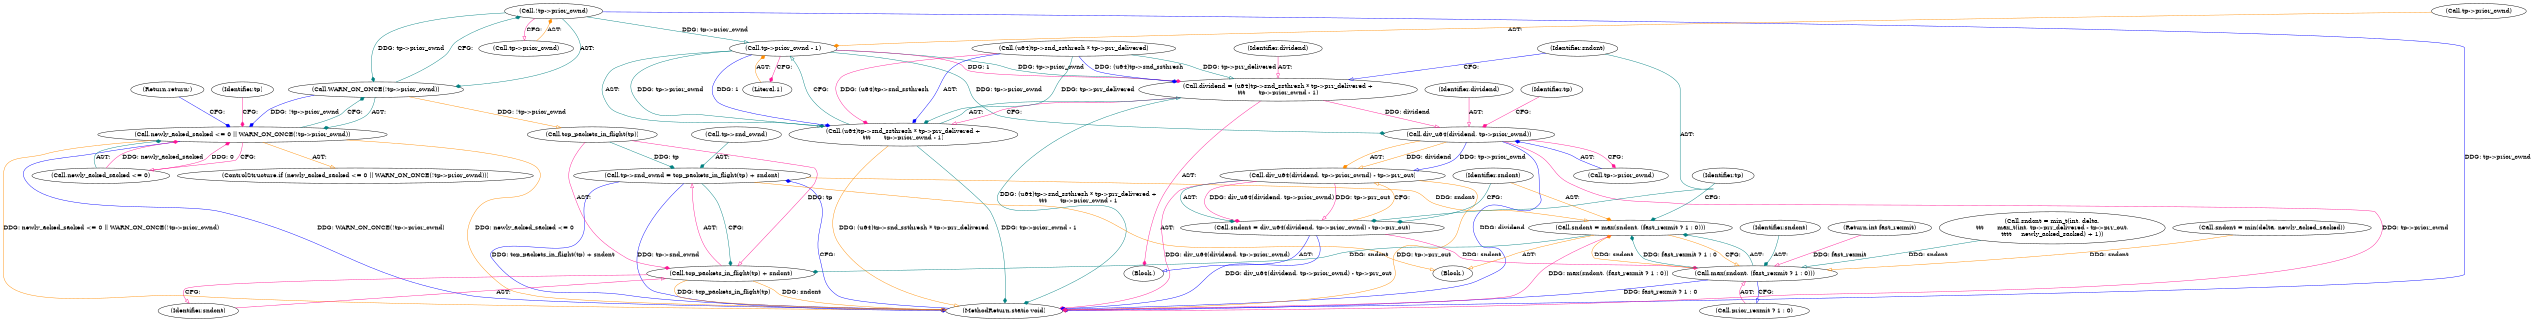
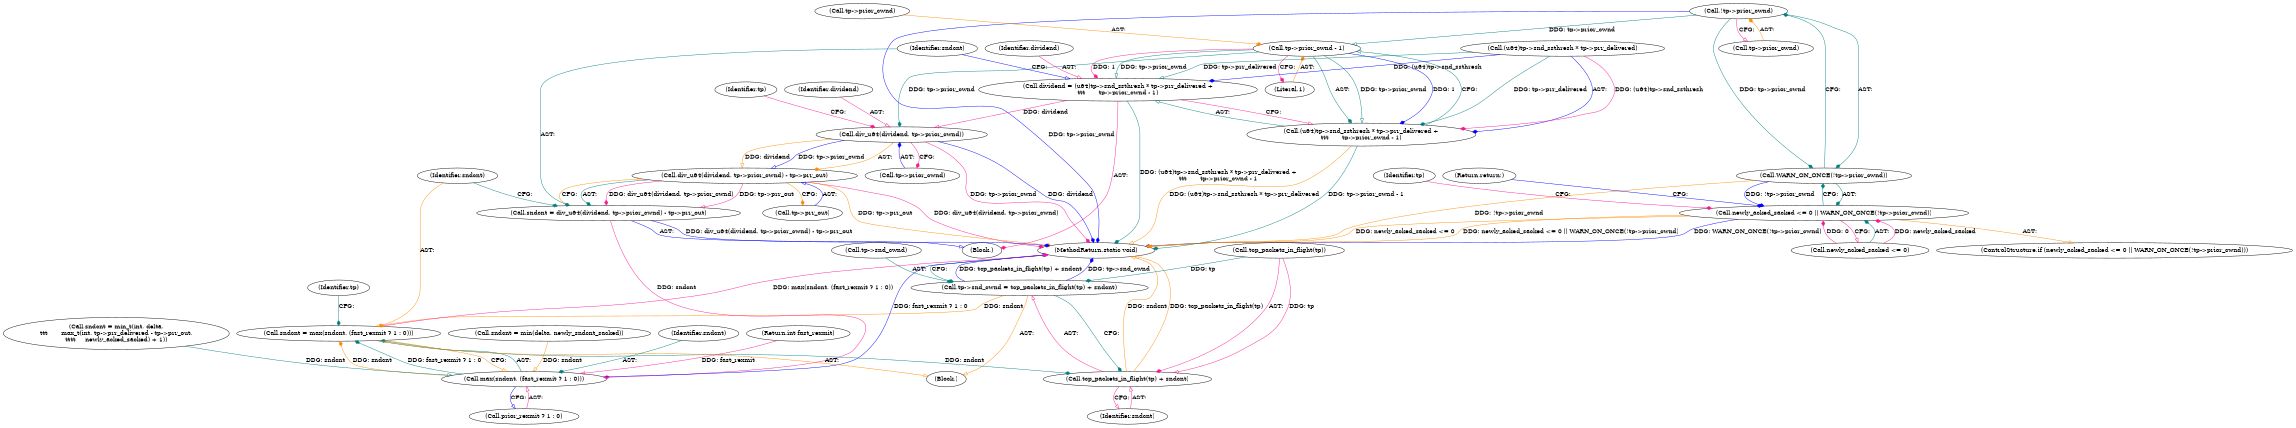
edge "(Call,WARN_ON_ONCE(!tp->prior_cwnd))" -> "(Call,tcp_packets_in_flight(tp))": now "(Call,WARN_ON_ONCE(!tp->prior_cwnd))" -> "(MethodReturn,static void)"
node "(Call,tp->prr_out)": added
node "(Call,sndcnt = min(delta, newly_acked_sacked))": label "(Call,sndcnt = min(delta, newly_acked_sacked))" -> "(Call,sndcnt = min(delta, newly_sndcnt_sacked))"
edge "(MethodReturn,static void)" -> "(Call,tp->snd_cwnd = tcp_packets_in_flight(tp) + sndcnt)": color blue -> teal
